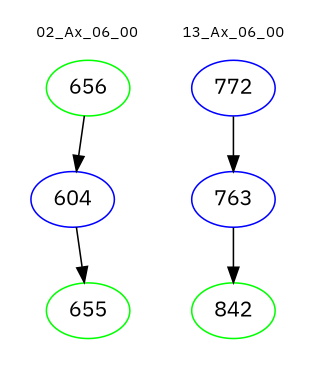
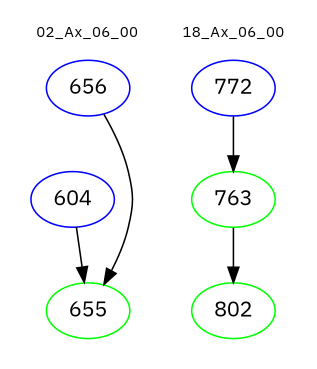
cluster "13_Ax_06_00": label "13_Ax_06_00" -> "18_Ax_06_00"
node "656": color green -> blue
edge "656" -> "604": now "656" -> "655"
node "763": color blue -> green
node "842": label "842" -> "802"
